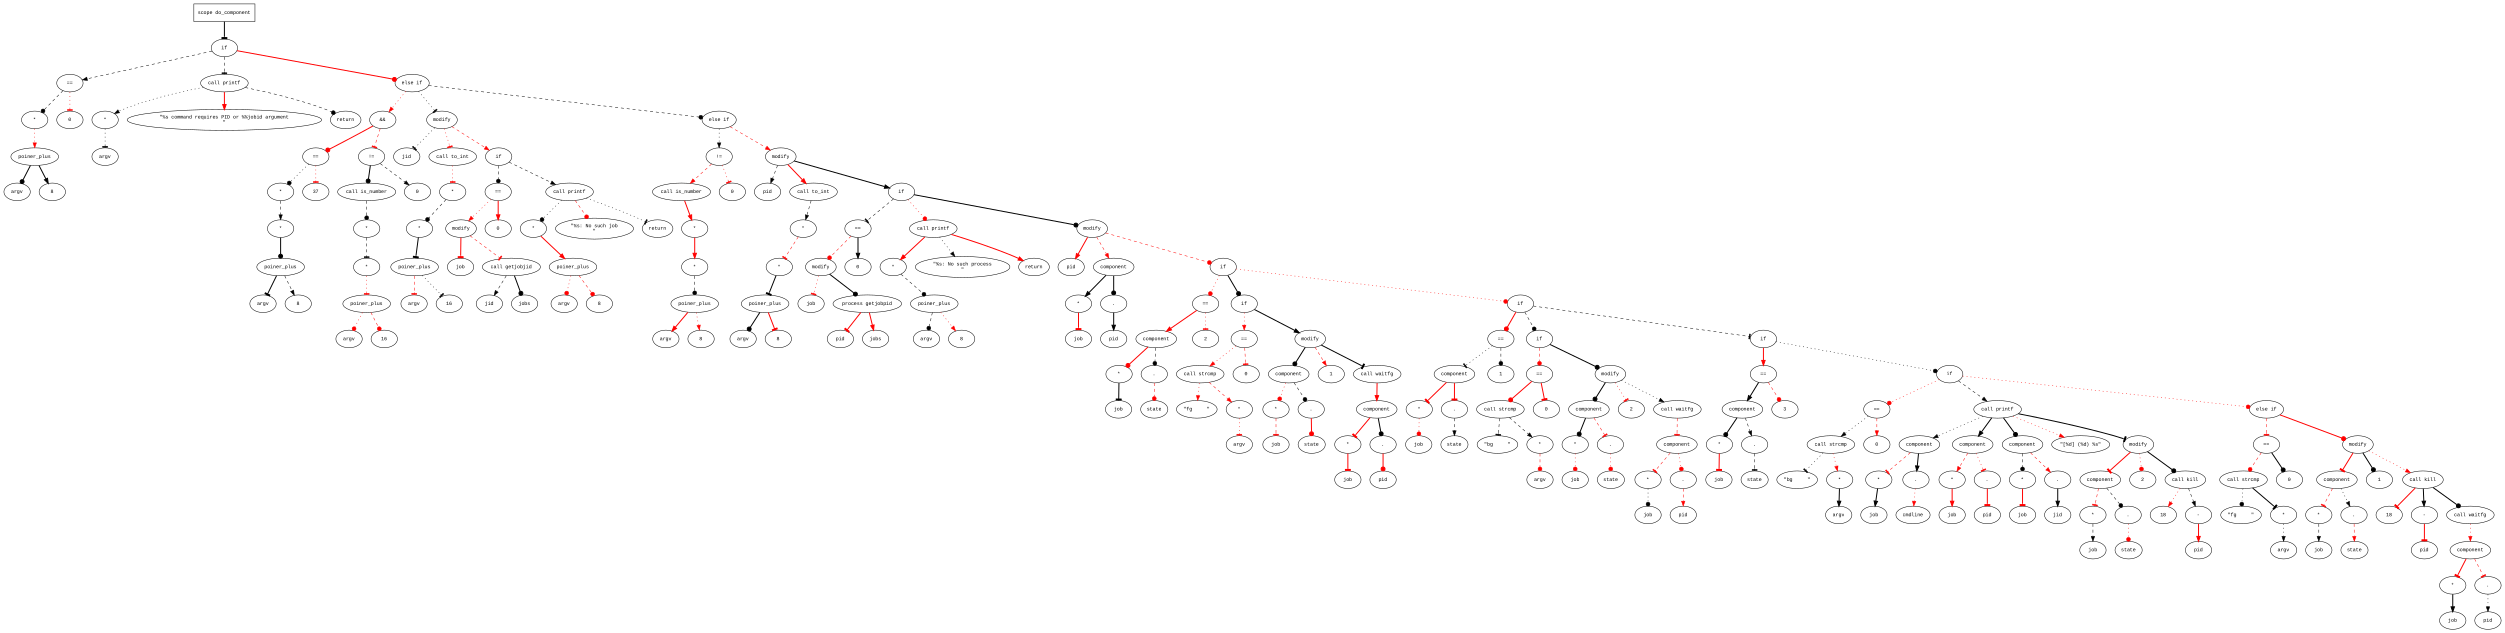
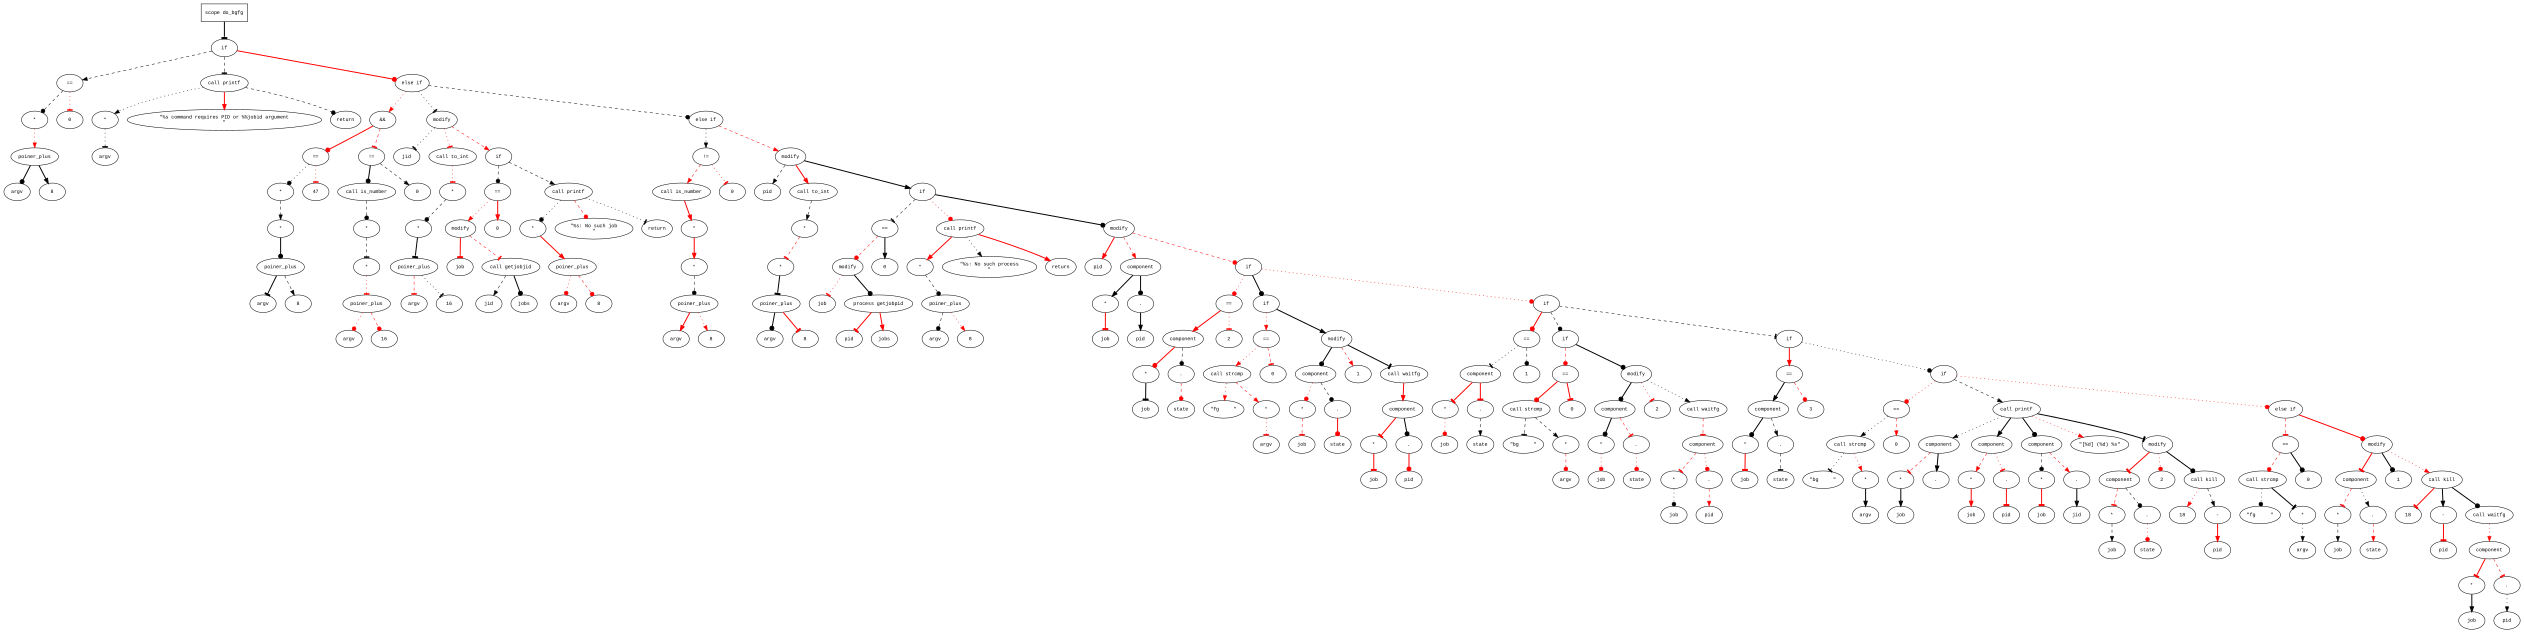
node "scope do_component": label "scope do_component" -> "scope do_bgfg"
node "37": label "37" -> "47"
node "cmdline": removed
